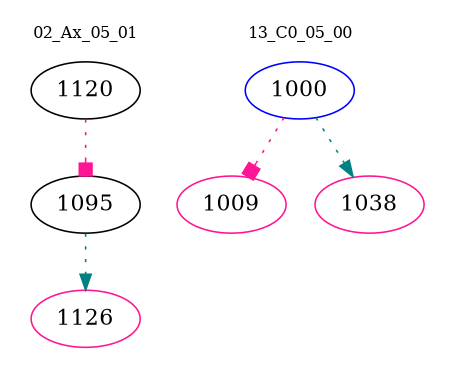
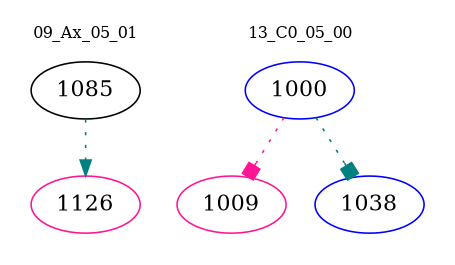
cluster "02_Ax_05_01": label "02_Ax_05_01" -> "09_Ax_05_01"
node "1120": removed
edge "1000" -> "1038": arrowhead normal -> box
node "1095": label "1095" -> "1085"
node "1038": color deeppink -> blue
